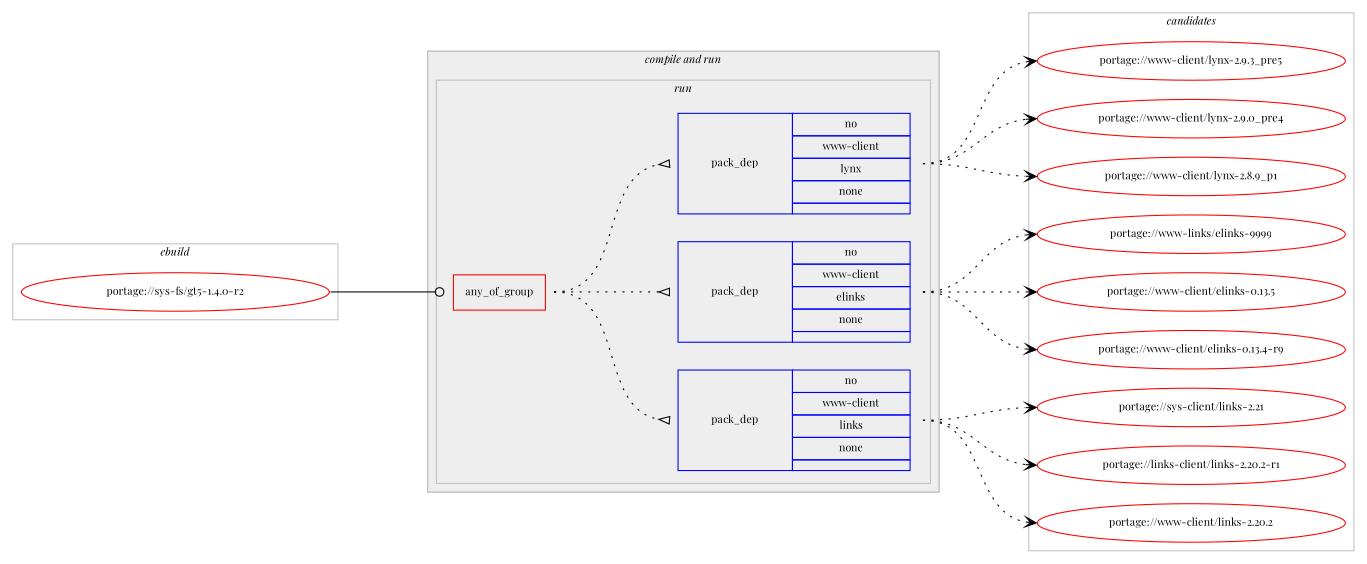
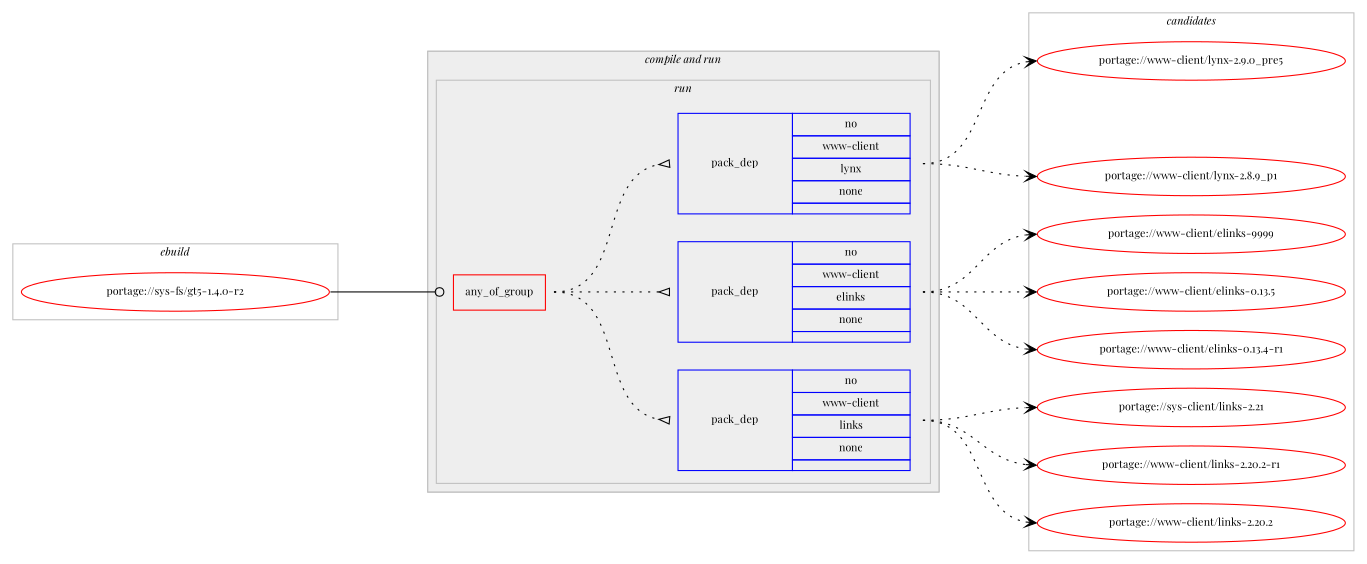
node "portage://www-client/lynx-2.9.3_pre5": label "portage://www-client/lynx-2.9.3_pre5" -> "portage://www-client/lynx-2.9.0_pre5"
node "portage://www-client/lynx-2.9.0_pre4": removed
node "portage://www-links/elinks-9999": label "portage://www-links/elinks-9999" -> "portage://www-client/elinks-9999"
node "portage://www-client/elinks-0.13.4-r9": label "portage://www-client/elinks-0.13.4-r9" -> "portage://www-client/elinks-0.13.4-r1"
node "portage://links-client/links-2.20.2-r1": label "portage://links-client/links-2.20.2-r1" -> "portage://www-client/links-2.20.2-r1"
